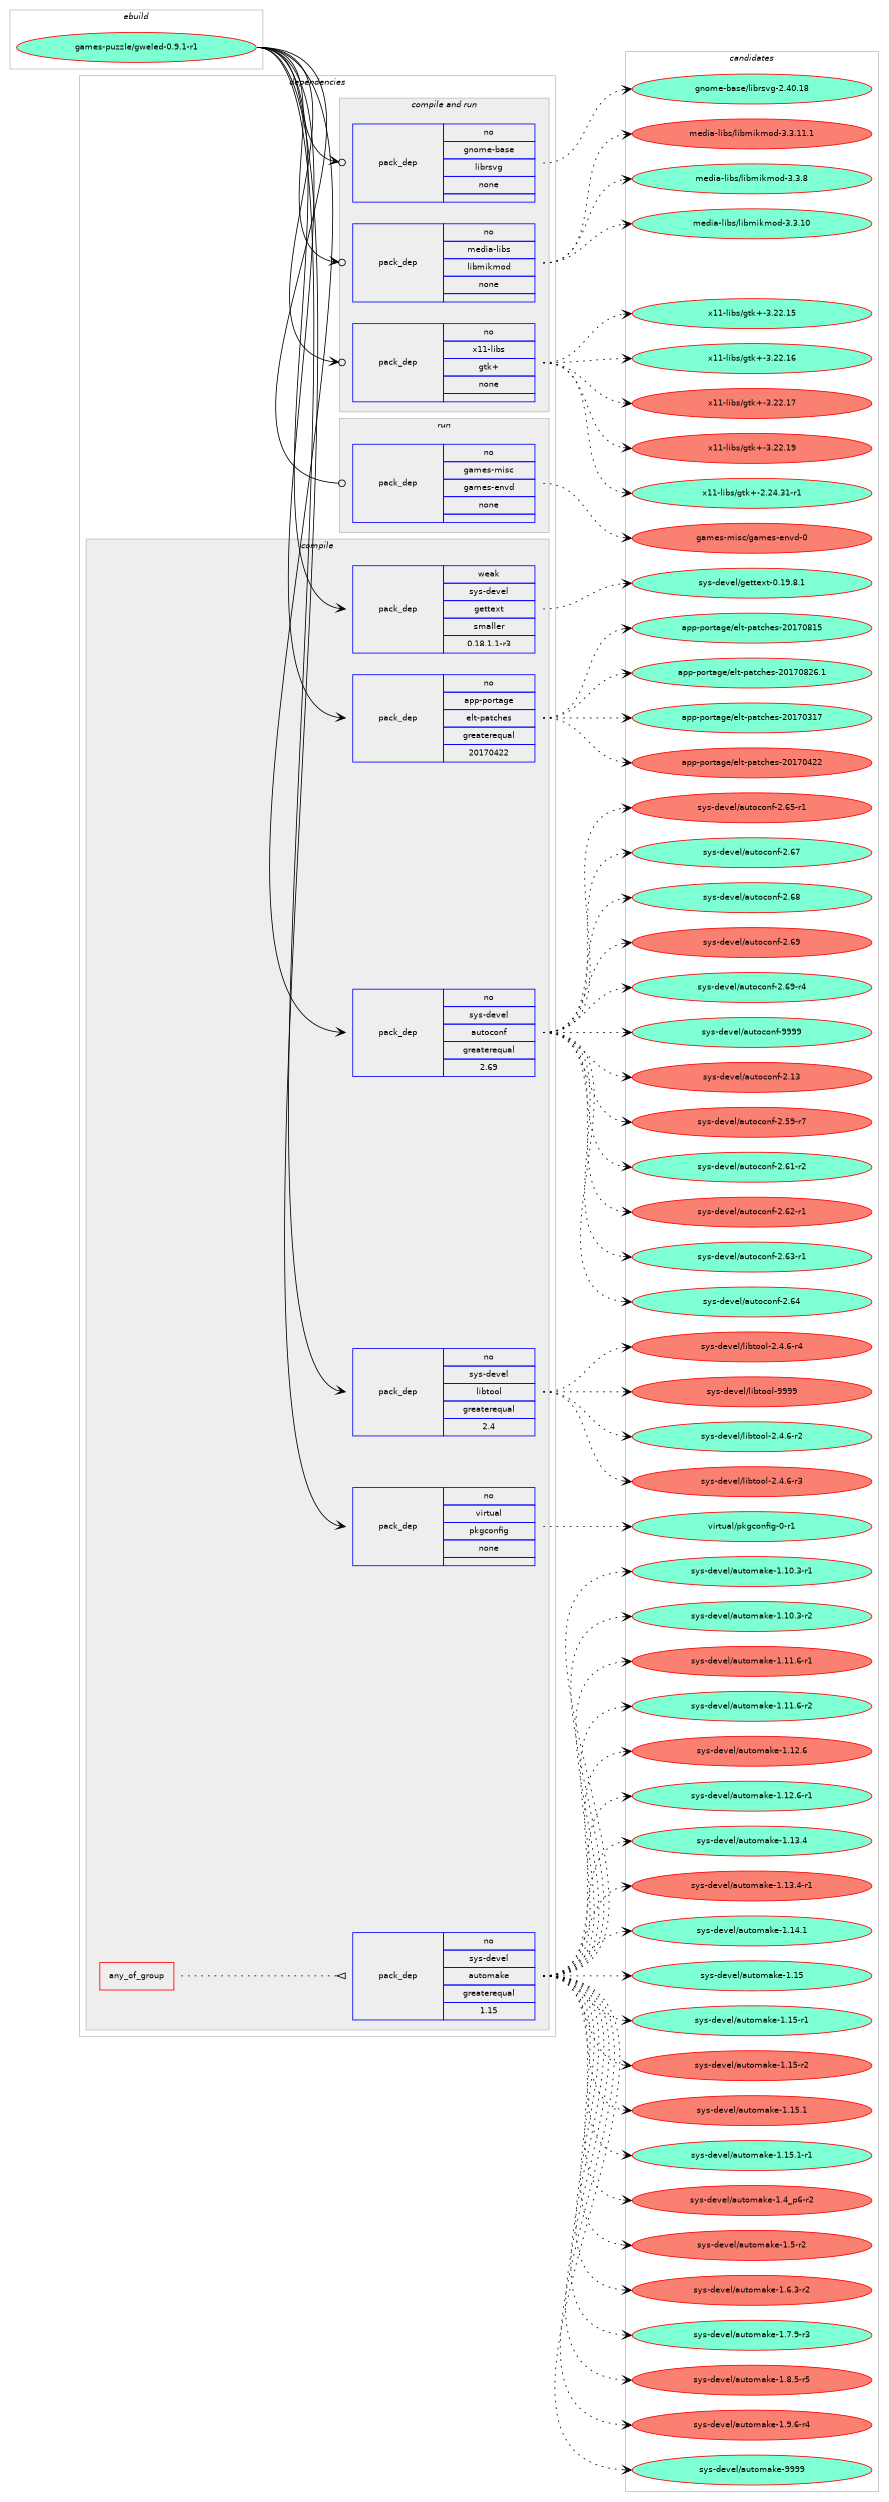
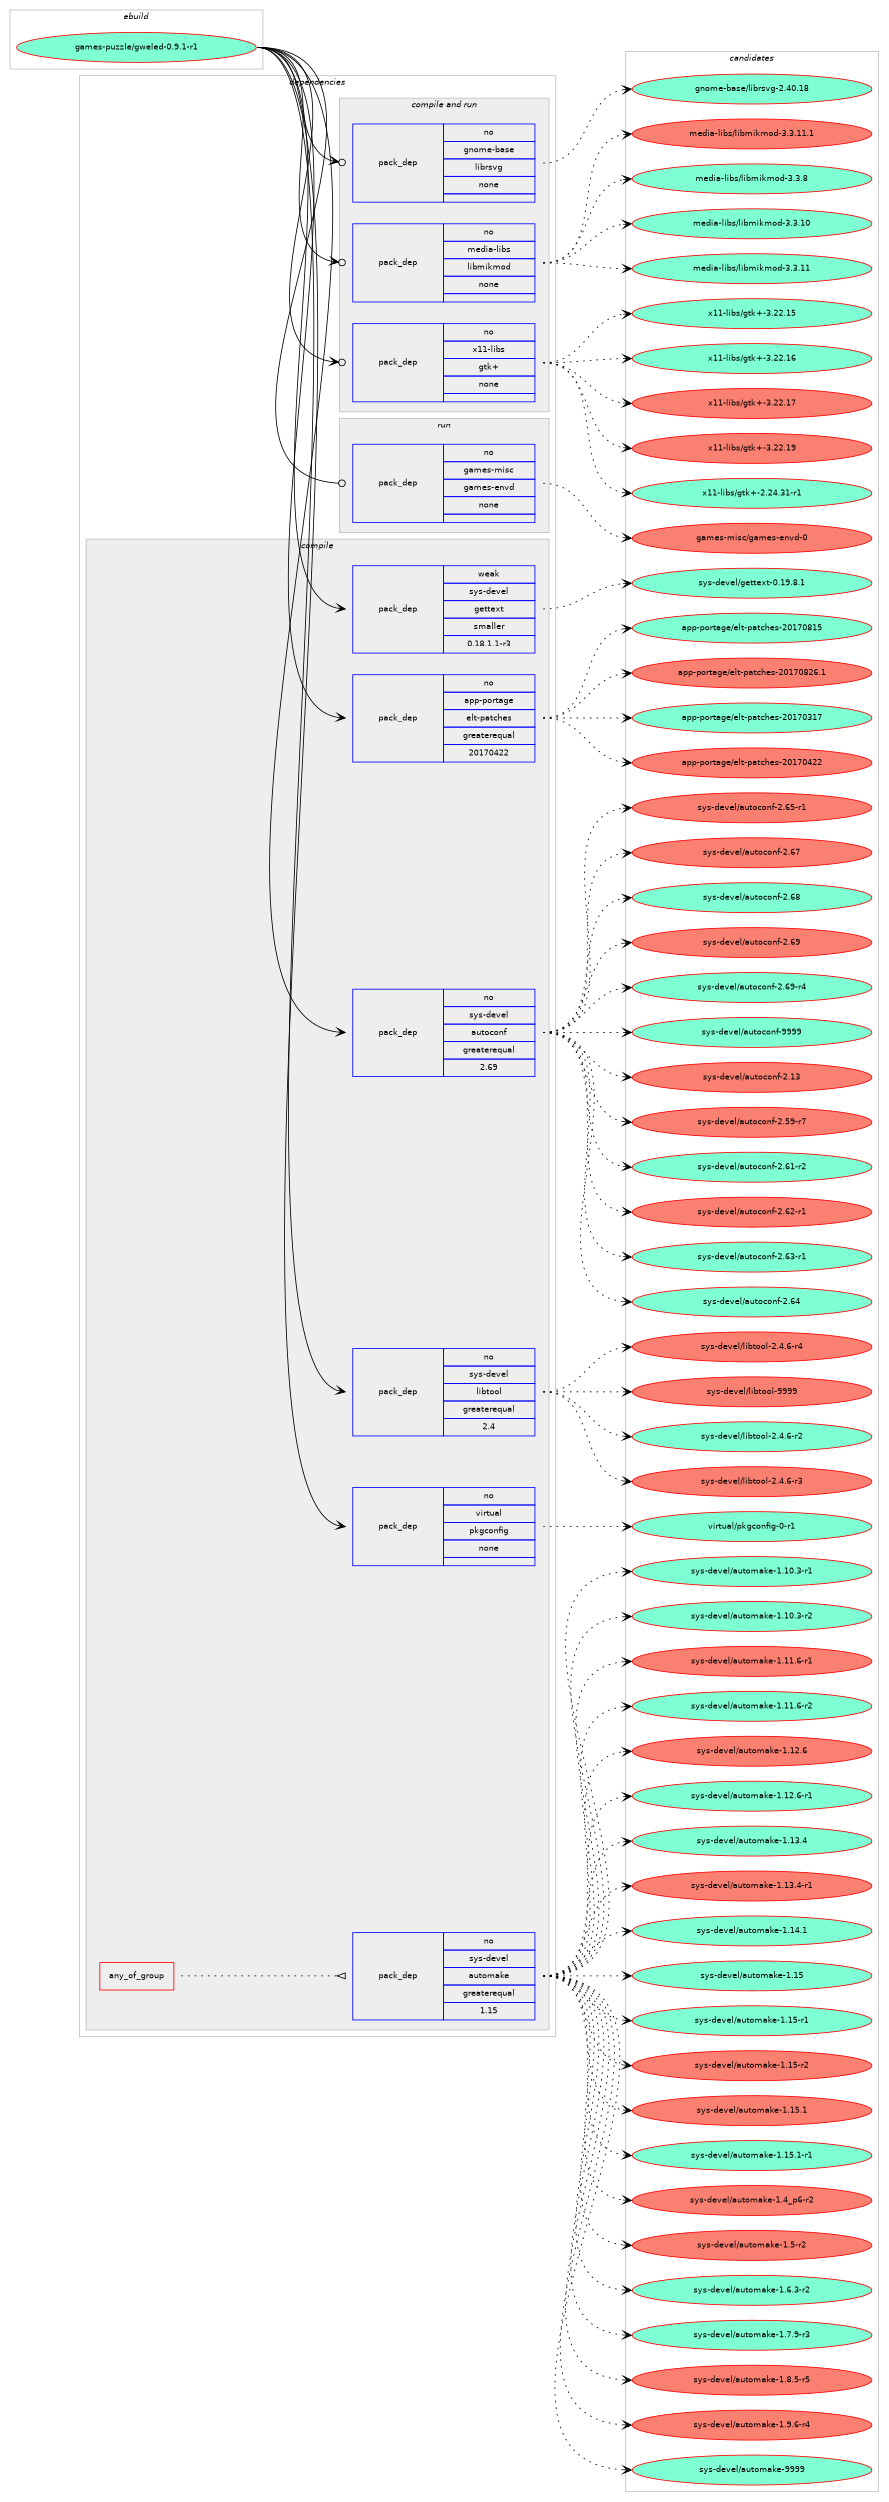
node "media-libs/libmikmod-3.3.11": added
node "app-portage/elt-patches-20170826.1": fillcolor aquamarine -> salmon
node "sys-devel/autoconf-2.67": fillcolor aquamarine -> salmon
node "sys-devel/automake-1.6.3-r2": fillcolor salmon -> aquamarine
